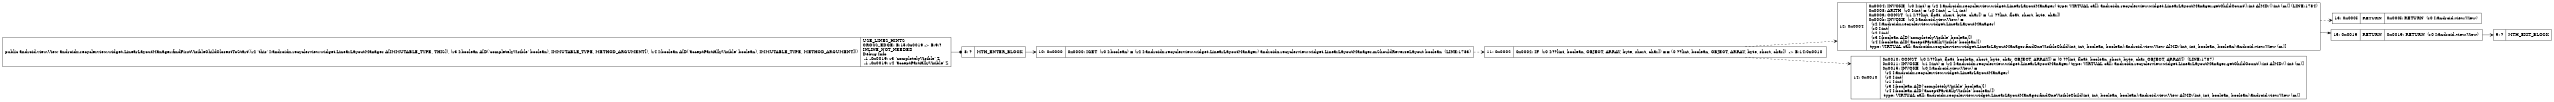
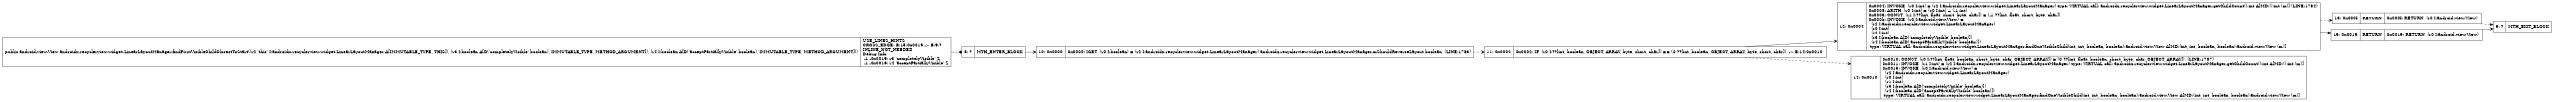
edge "13: 0x000f" -> "9: ?": added
edge "11: 0x0002" -> "12: 0x0004": style dashed -> solid
